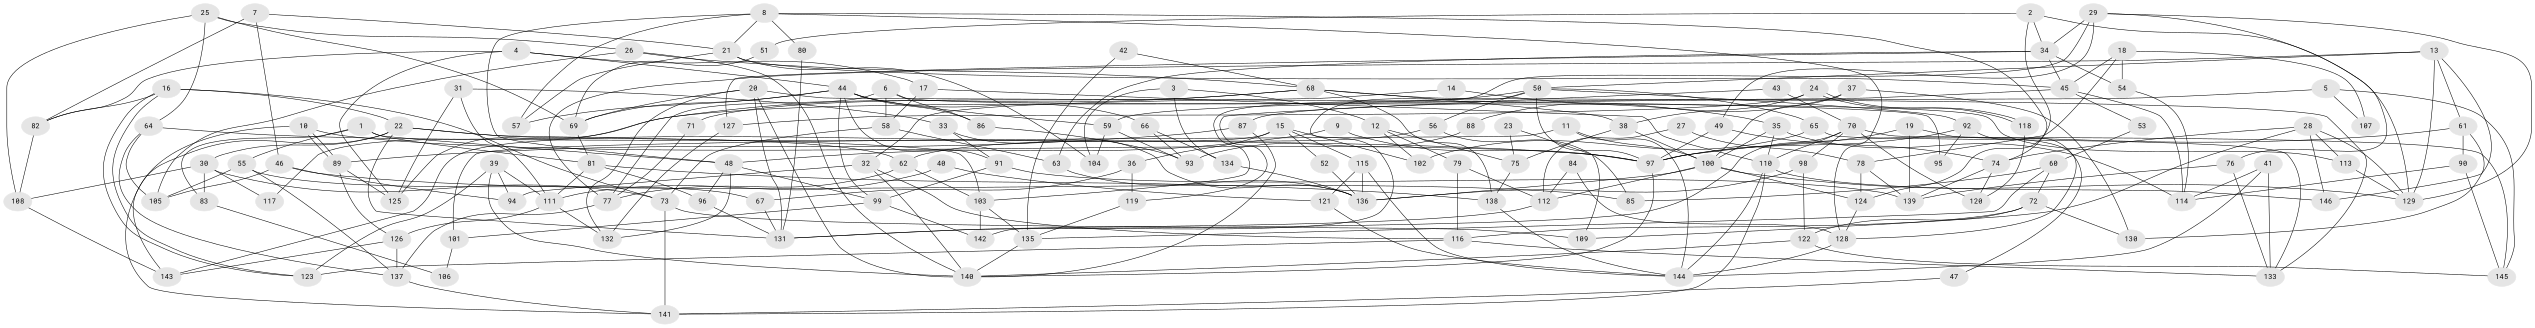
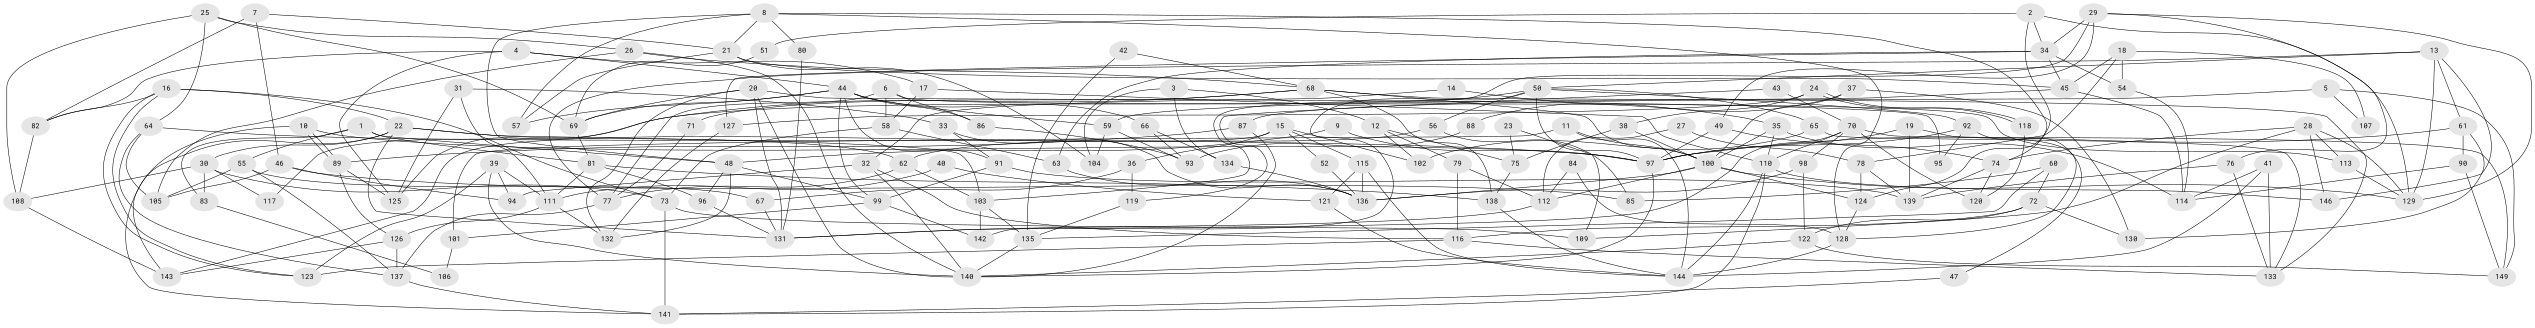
edge "68" -- "38": now "68" -- "100"
node "53": removed
node "145": label "145" -> "149"
